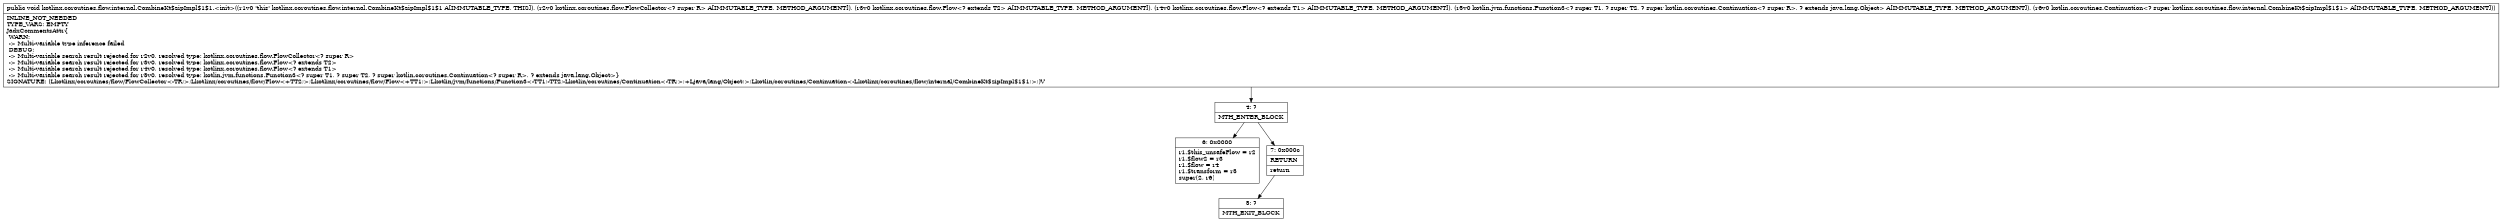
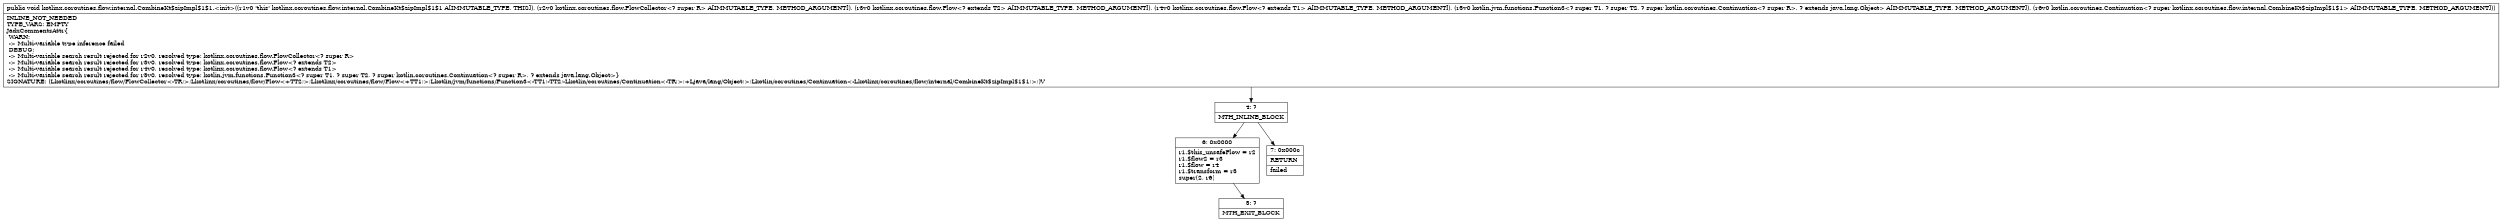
node "4: ?": text "MTH_ENTER_BLOCK" -> "MTH_INLINE_BLOCK"
node "7: 0x000c": text "return" -> "failed"
edge "7: 0x000c" -> "5: ?": now "6: 0x0000" -> "5: ?"
